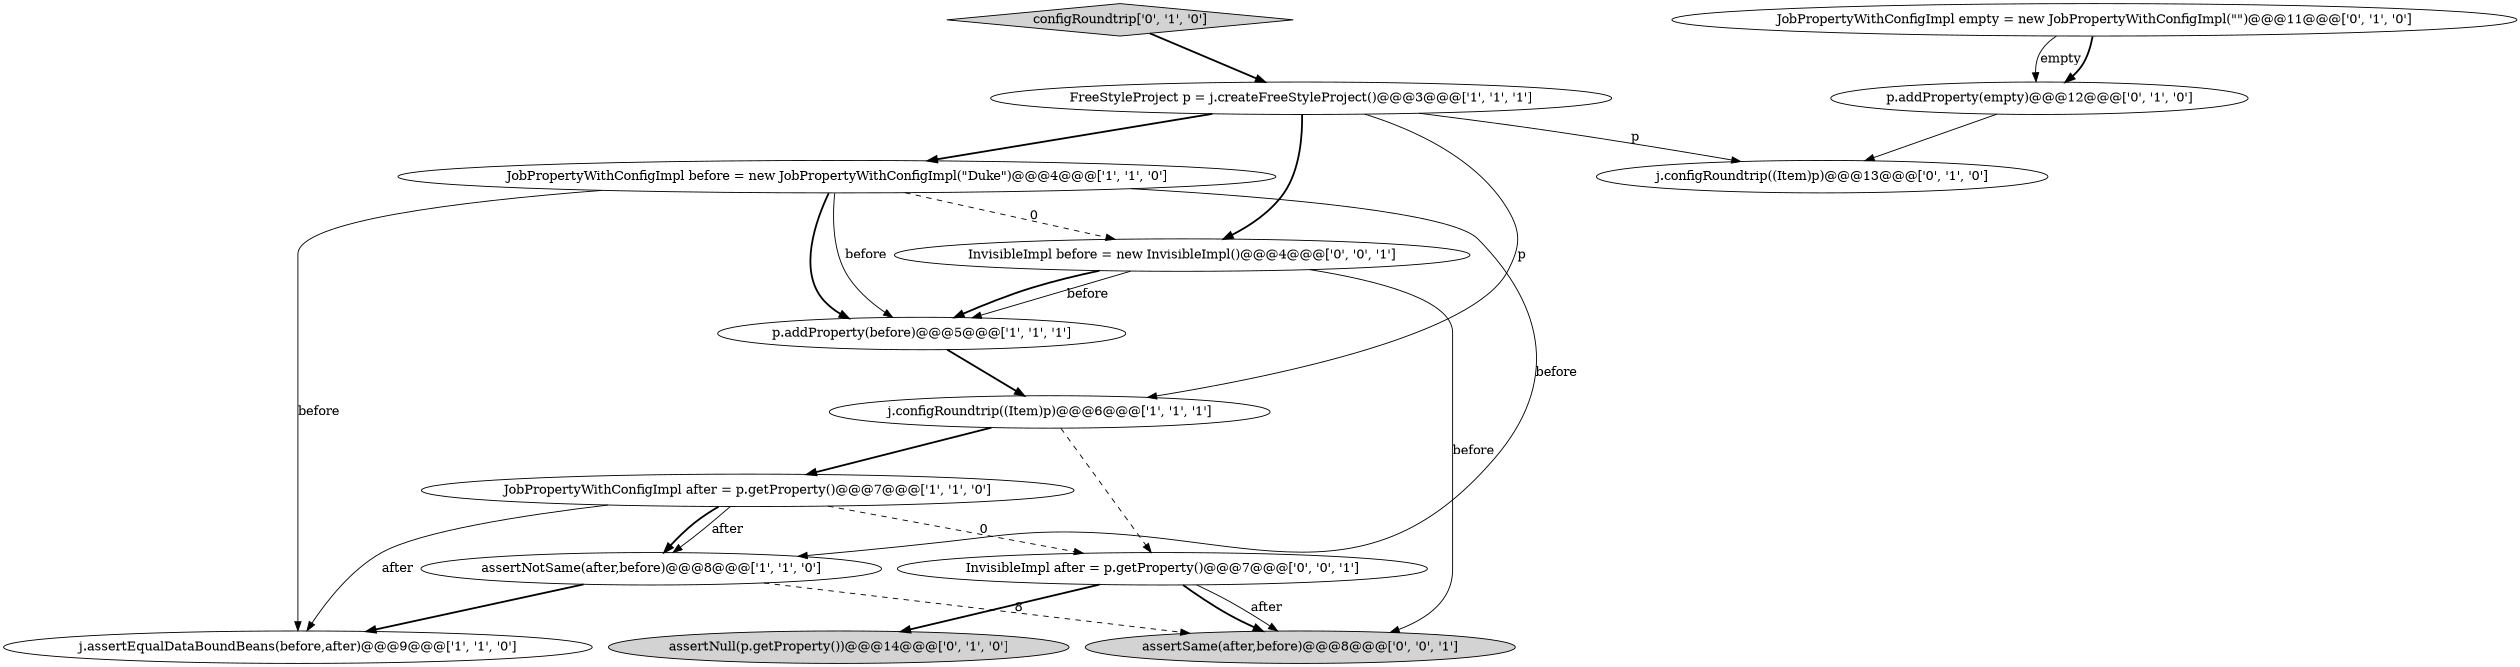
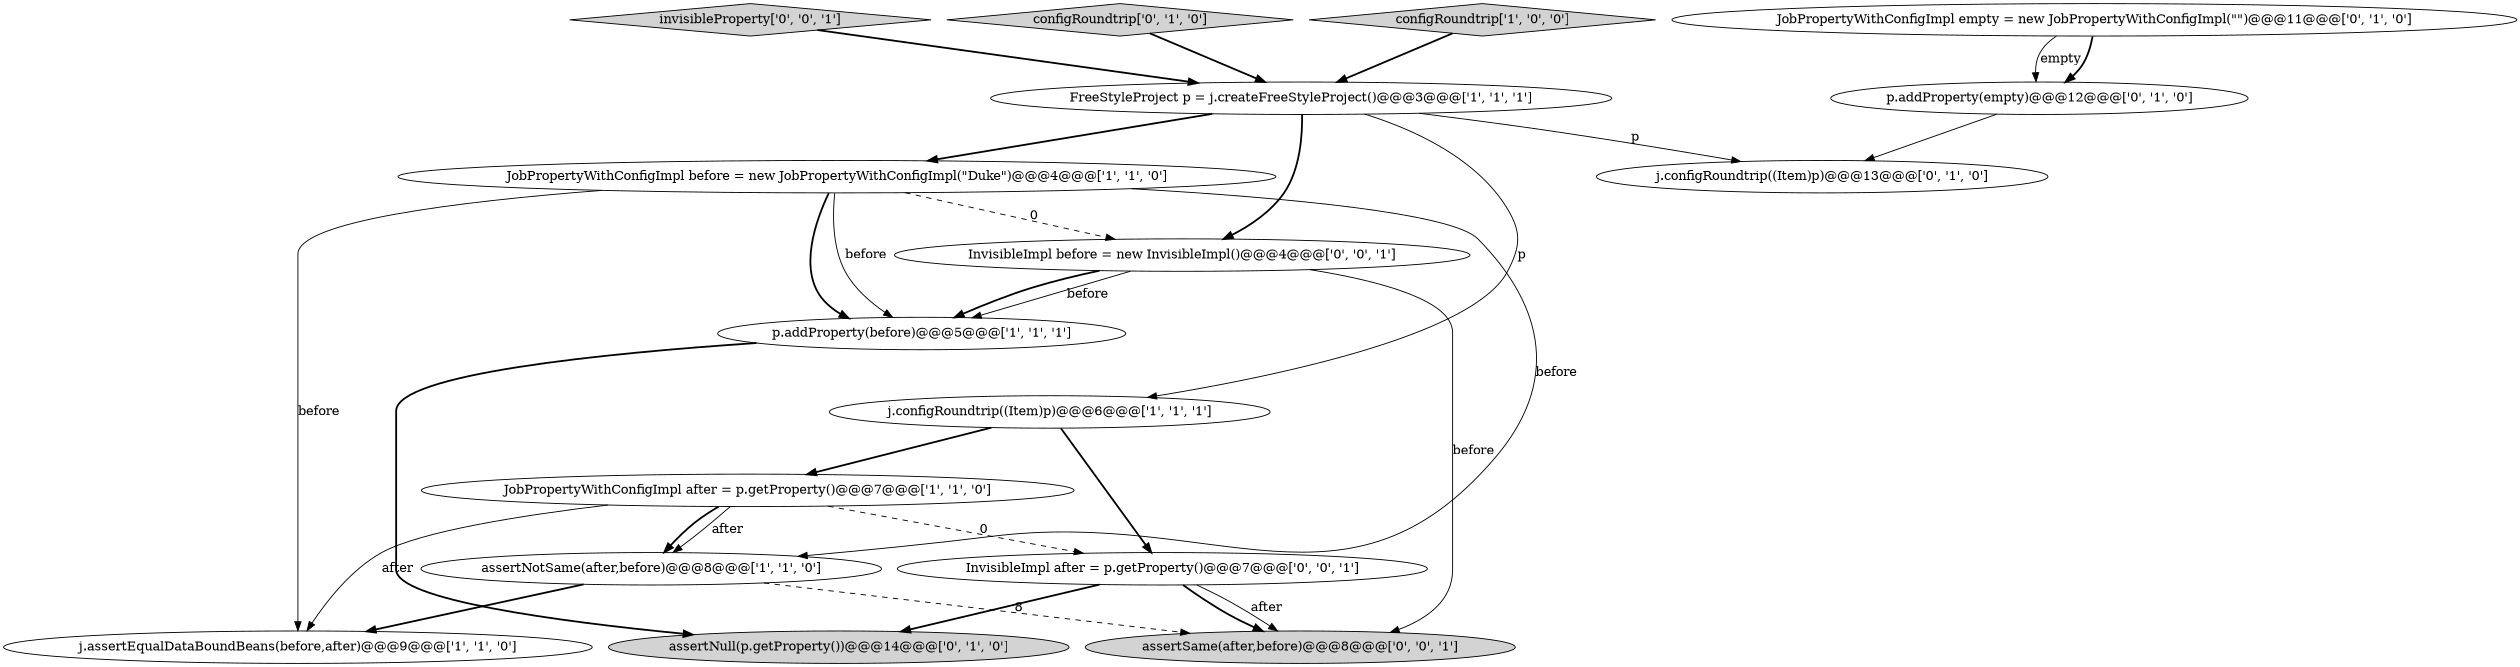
node "invisibleProperty['0', '0', '1']": added
node "configRoundtrip['1', '0', '0']": added
edge "p.addProperty(before)@@@5@@@['1', '1', '1']" -> "j.configRoundtrip((Item)p)@@@6@@@['1', '1', '1']": now "p.addProperty(before)@@@5@@@['1', '1', '1']" -> "assertNull(p.getProperty())@@@14@@@['0', '1', '0']"
edge "j.configRoundtrip((Item)p)@@@6@@@['1', '1', '1']" -> "InvisibleImpl after = p.getProperty()@@@7@@@['0', '0', '1']": style dashed -> bold
